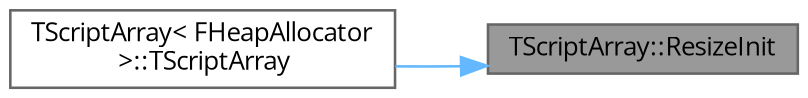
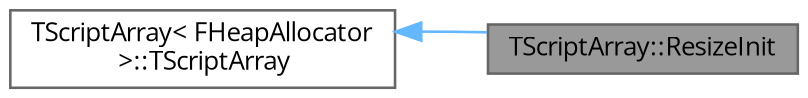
edge "TScriptArray< FHeapAllocator >::TScriptArray" -> "TScriptArray::ResizeInit": reversed
